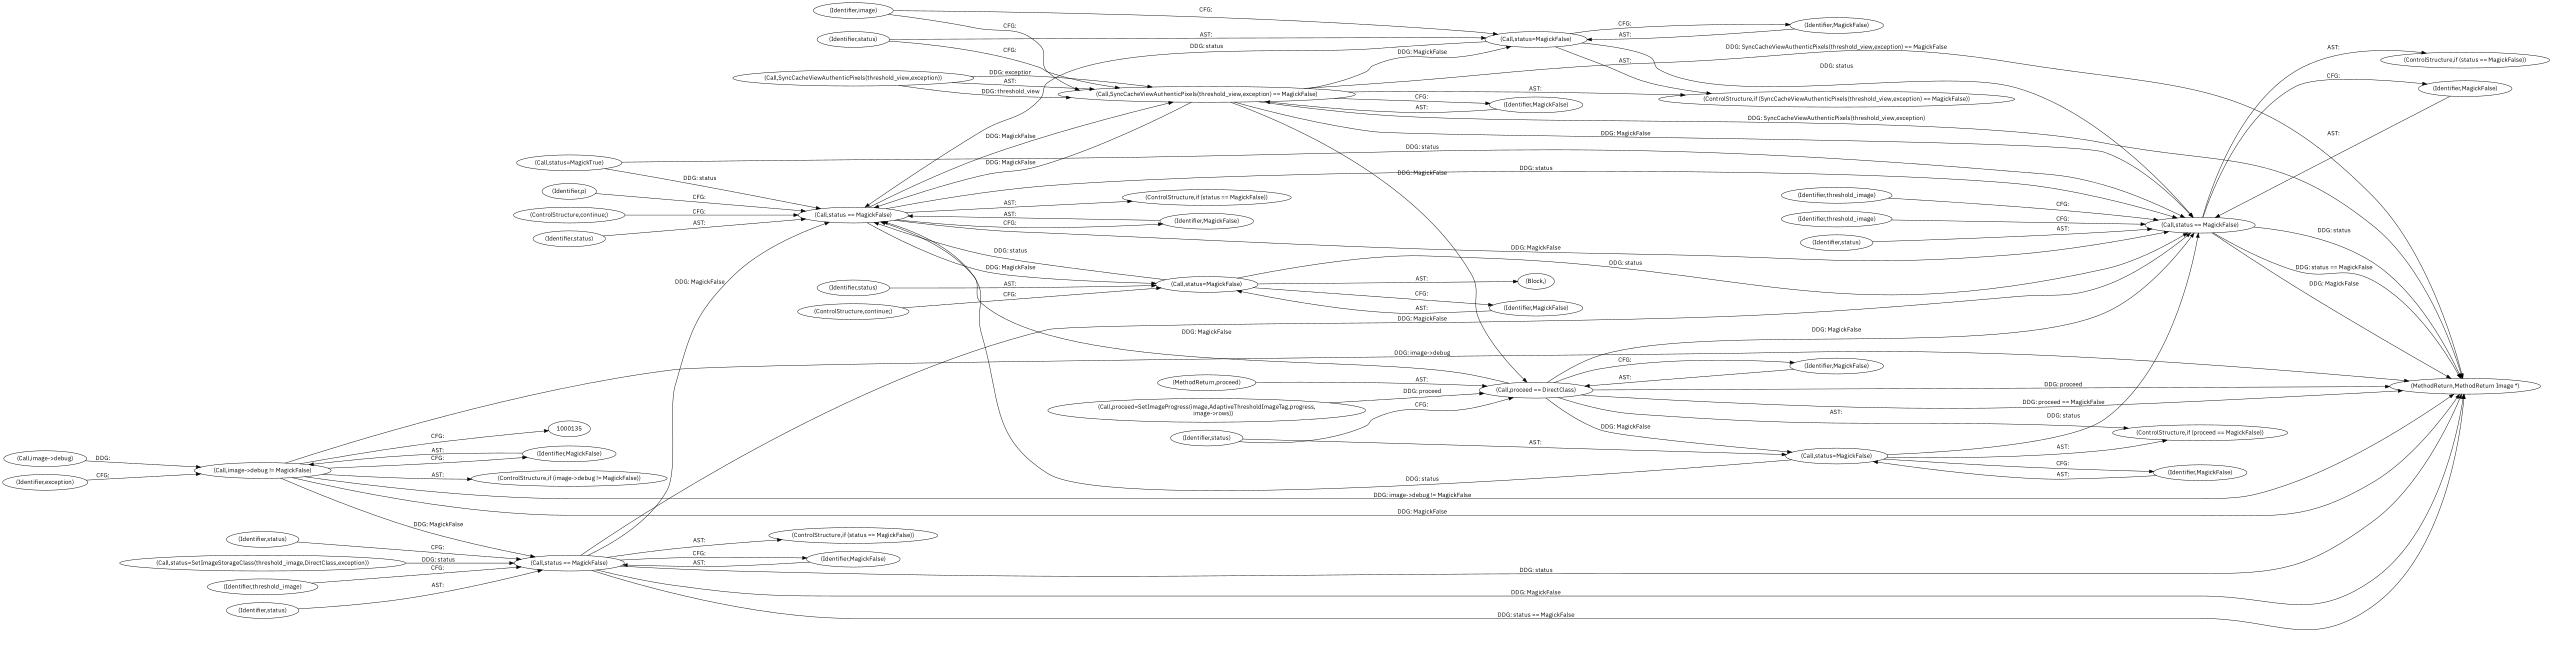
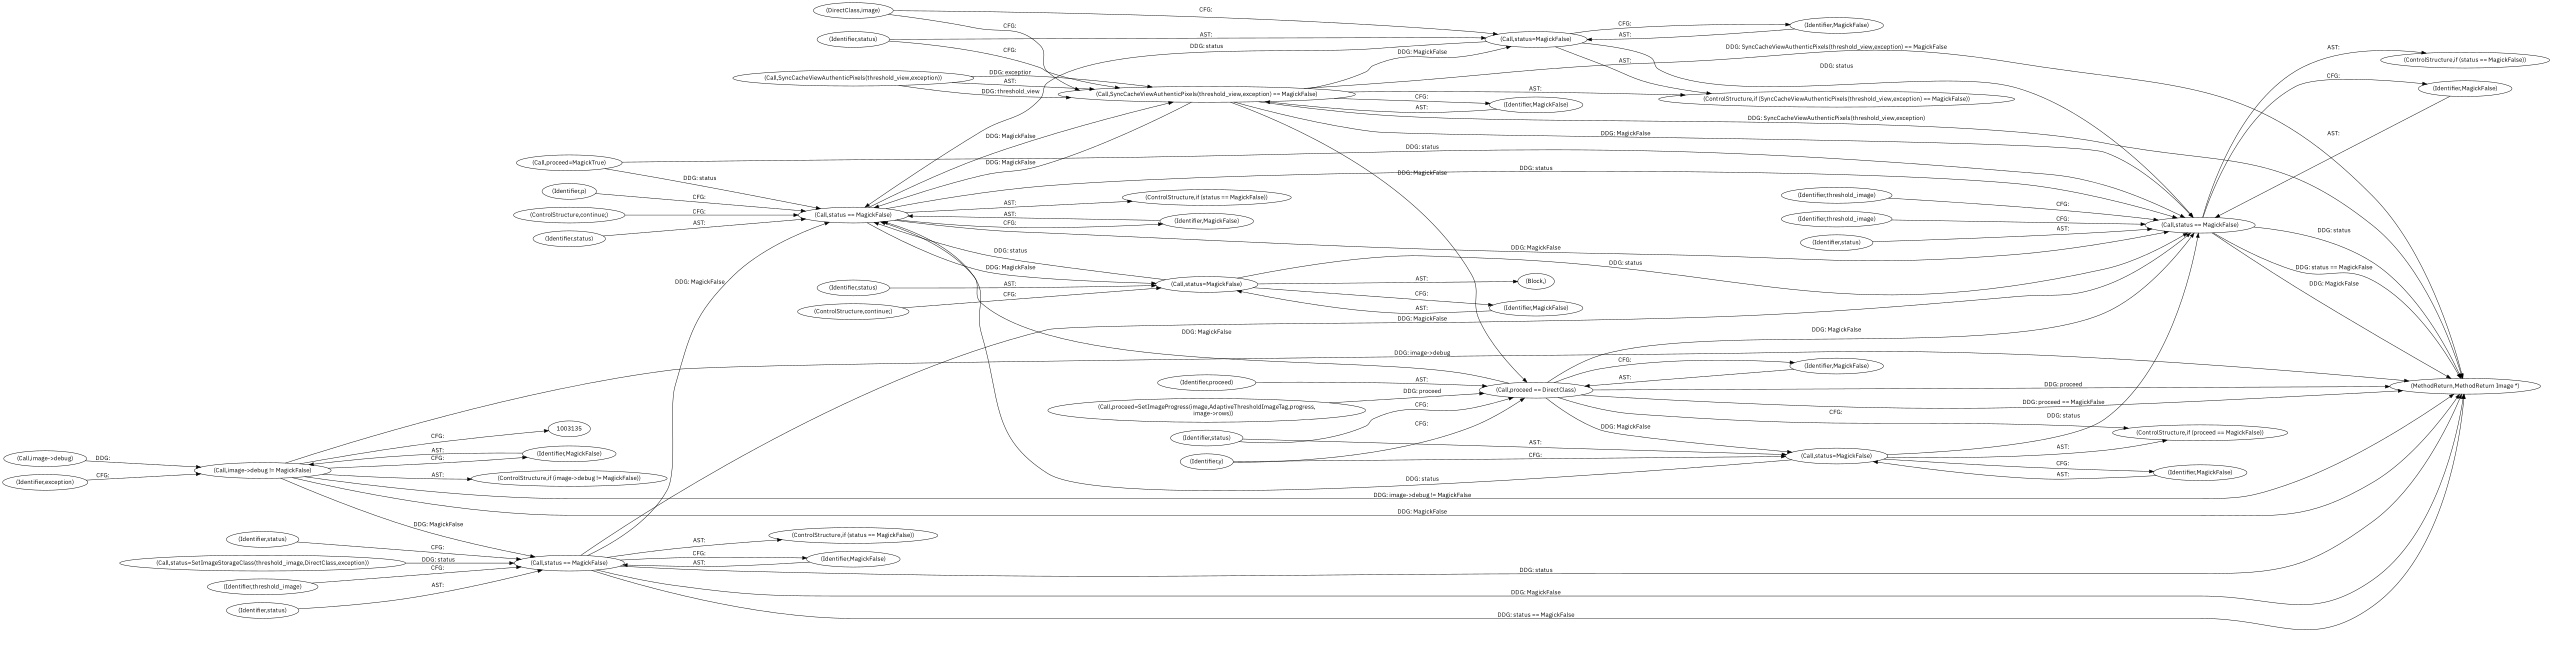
node "(Identifier,image)": label "(Identifier,image)" -> "(DirectClass,image)"
node "(Call,status=MagickTrue)": label "(Call,status=MagickTrue)" -> "(Call,proceed=MagickTrue)"
node "(MethodReturn,proceed)": label "(MethodReturn,proceed)" -> "(Identifier,proceed)"
edge "(Call,proceed == DirectClass)" -> "(ControlStructure,if (proceed == MagickFalse))": label "AST: " -> "CFG: "
node "1000135": label "1000135" -> "1003135"
node "(Identifier,y)": added
